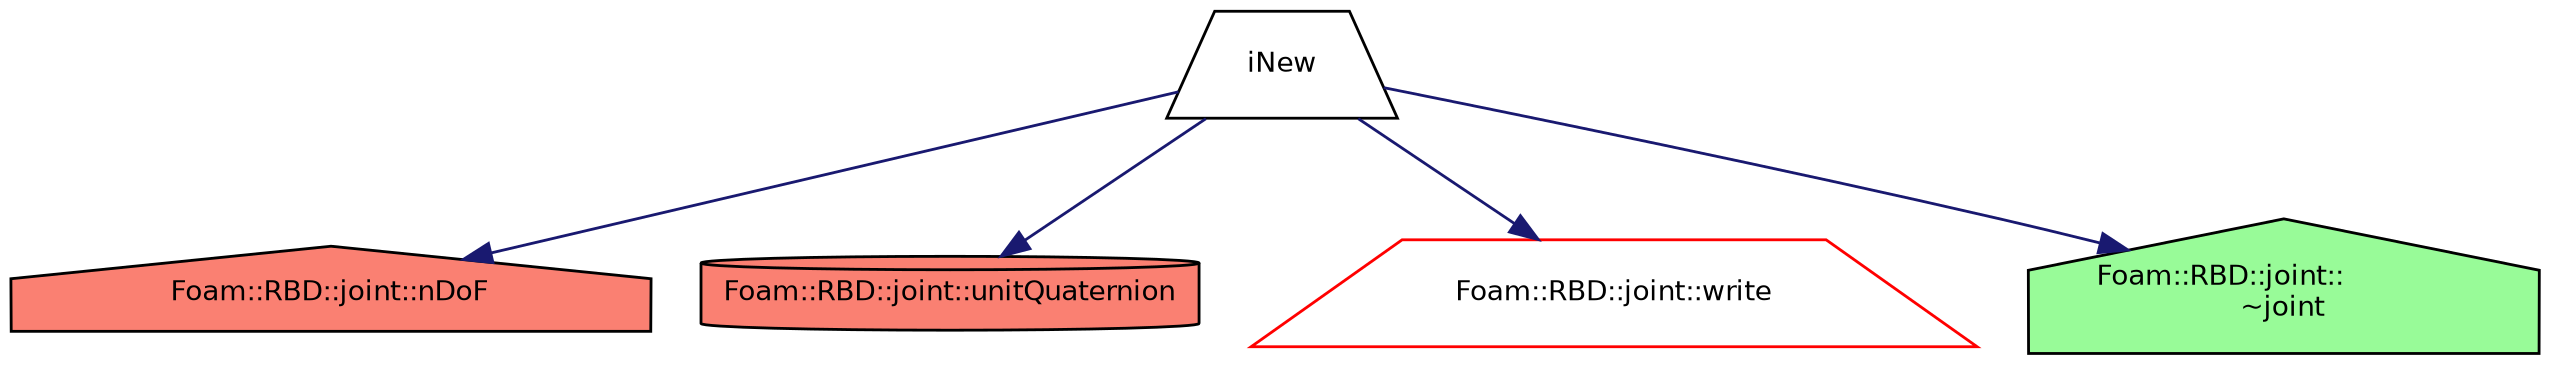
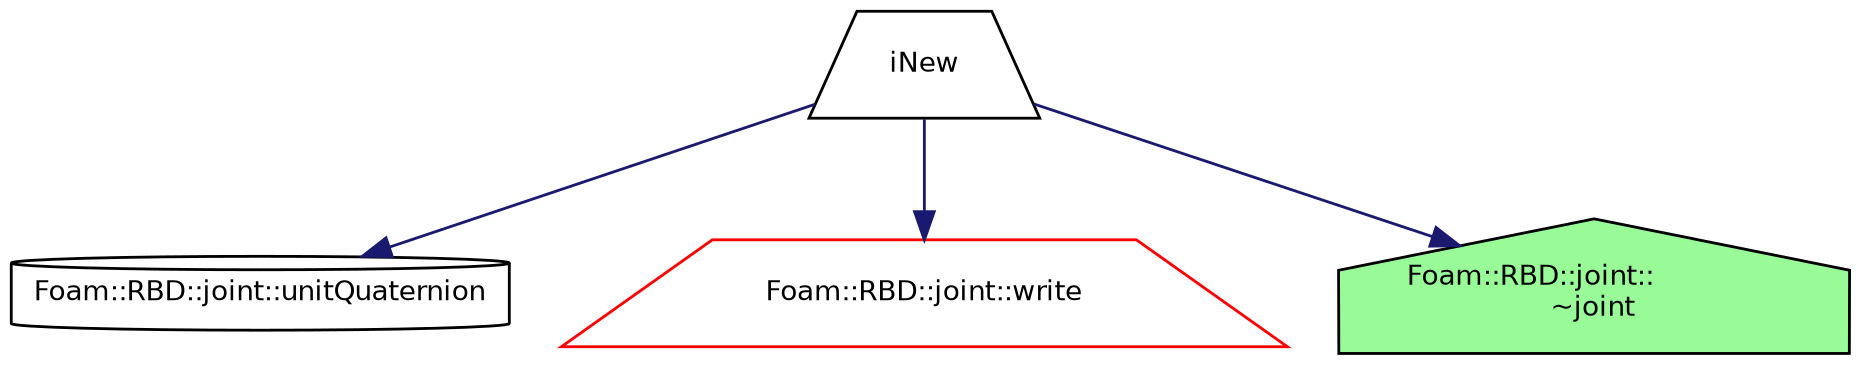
node "Foam::RBD::joint::nDoF": removed
node "Foam::RBD::joint::unitQuaternion": fillcolor salmon -> white
